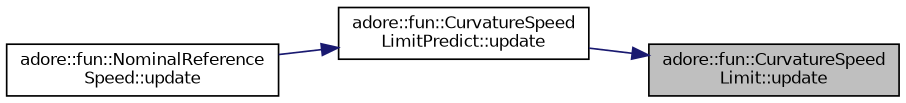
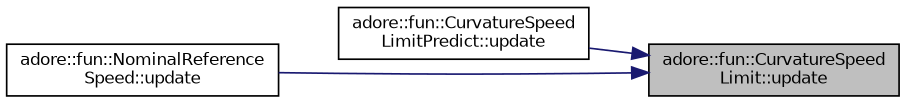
edge "adore::fun::NominalReference Speed::update" -> "adore::fun::CurvatureSpeed LimitPredict::update": now "adore::fun::NominalReference Speed::update" -> "adore::fun::CurvatureSpeed Limit::update"
